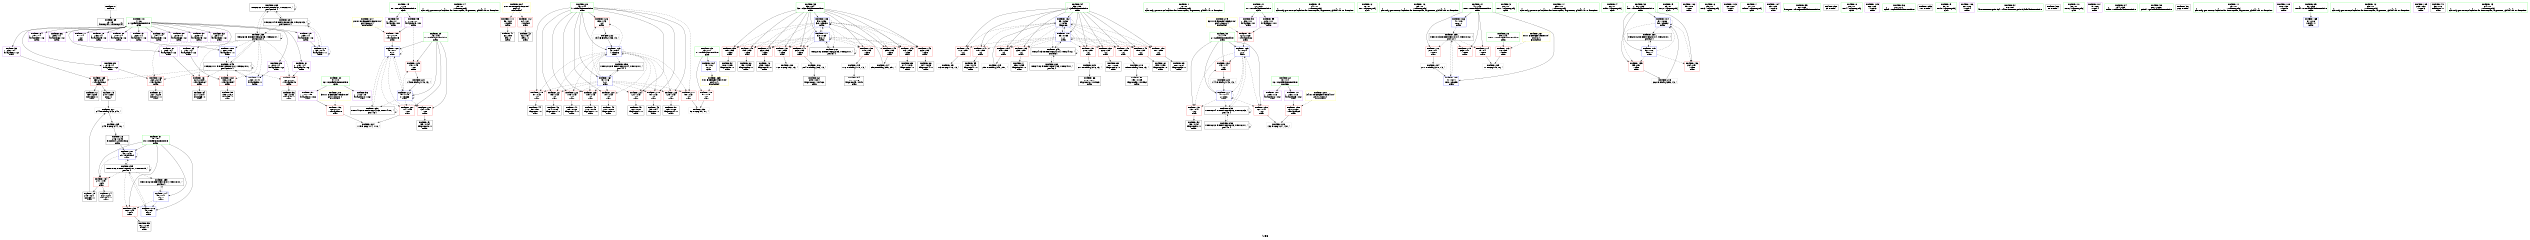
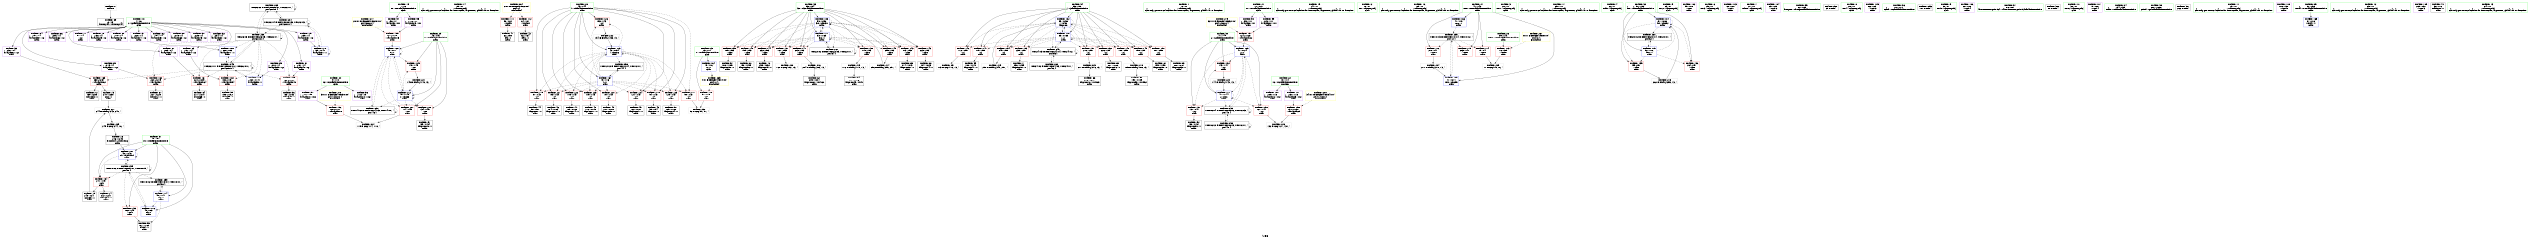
edge "NodeID: 95" -> "NodeID: 129": now "NodeID: 168" -> "NodeID: 129"
edge "NodeID: 174" -> "NodeID: 133": now "NodeID: 174" -> "NodeID: 53"
